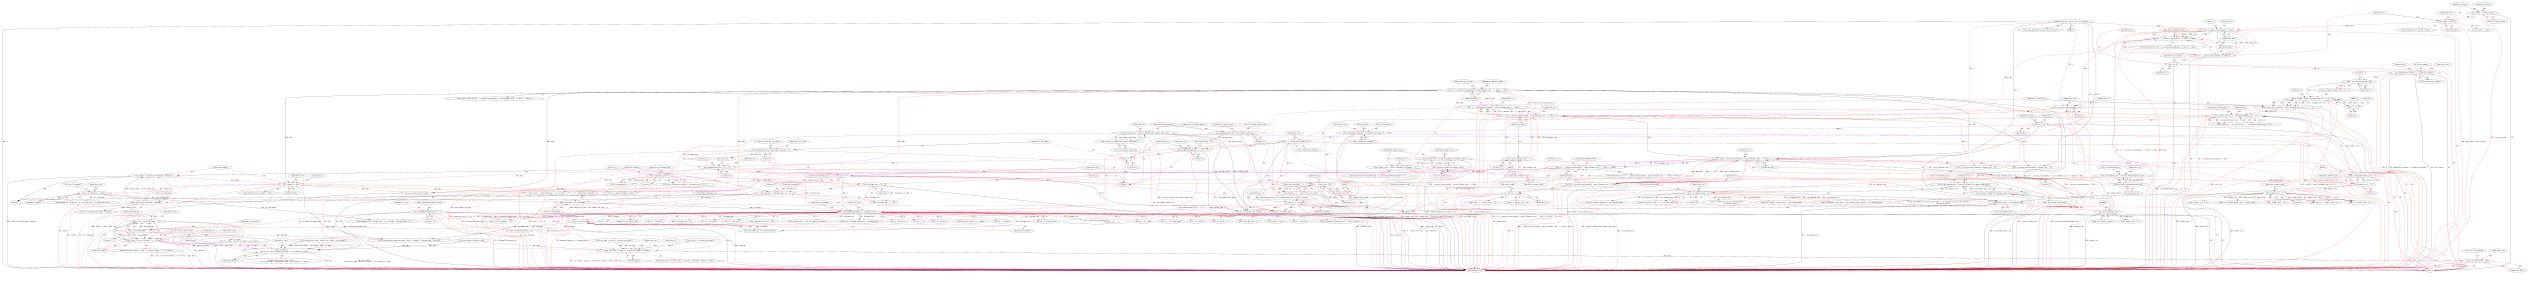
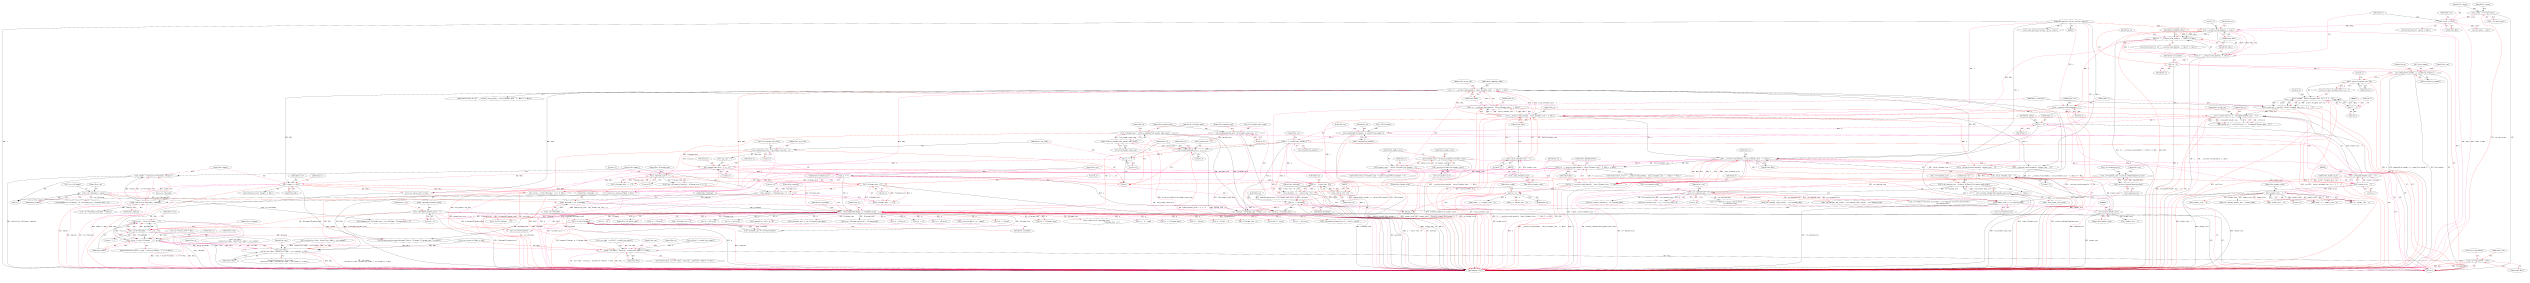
edge "(Call,memcpy(packed_size, file_header.pack_size, 4))" -> "(Call,memcpy(packed_size + 4, p, 4))": now "(Call,archive_le16dec(file_header.name_size))" -> "(Call,memcpy(packed_size + 4, p, 4))"
edge "(Call,newptr = realloc(rar->filename, newsize))" -> "(Call,newptr == NULL)": removed, label "DDG: newptr"
